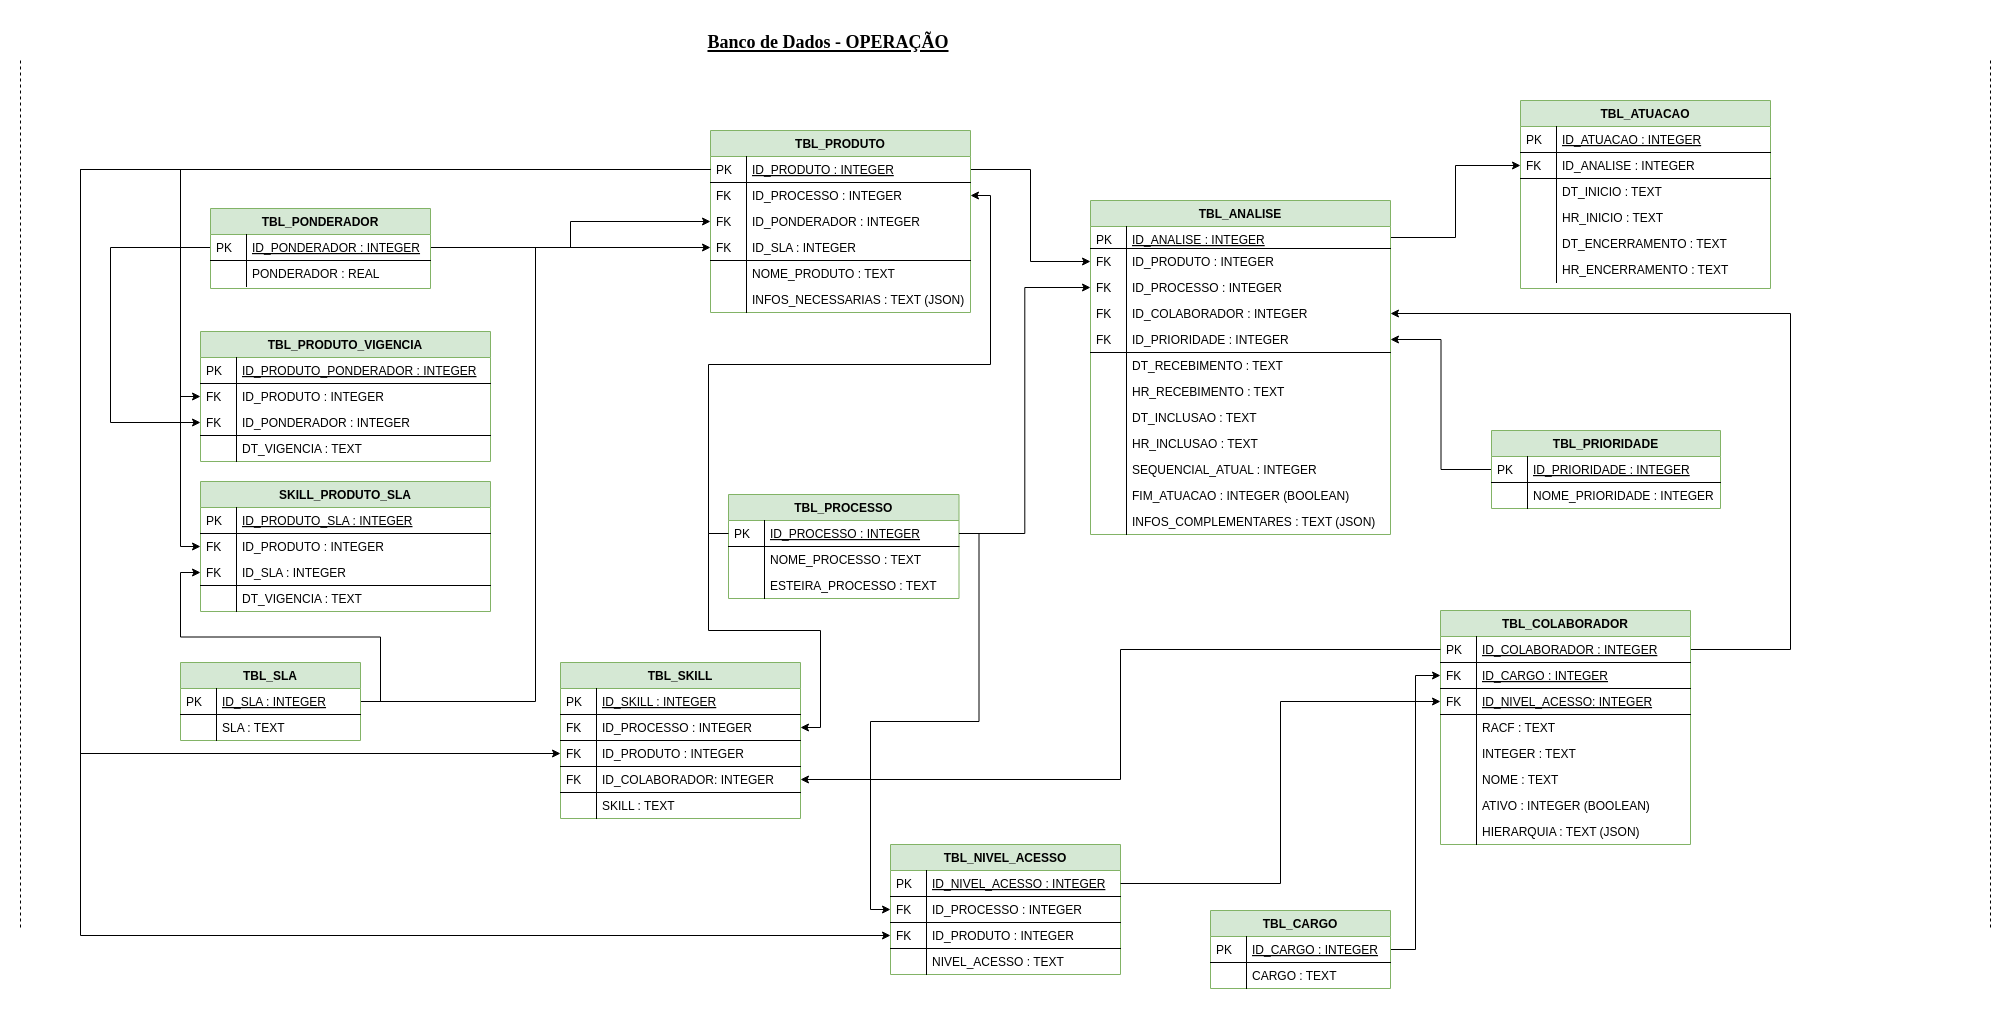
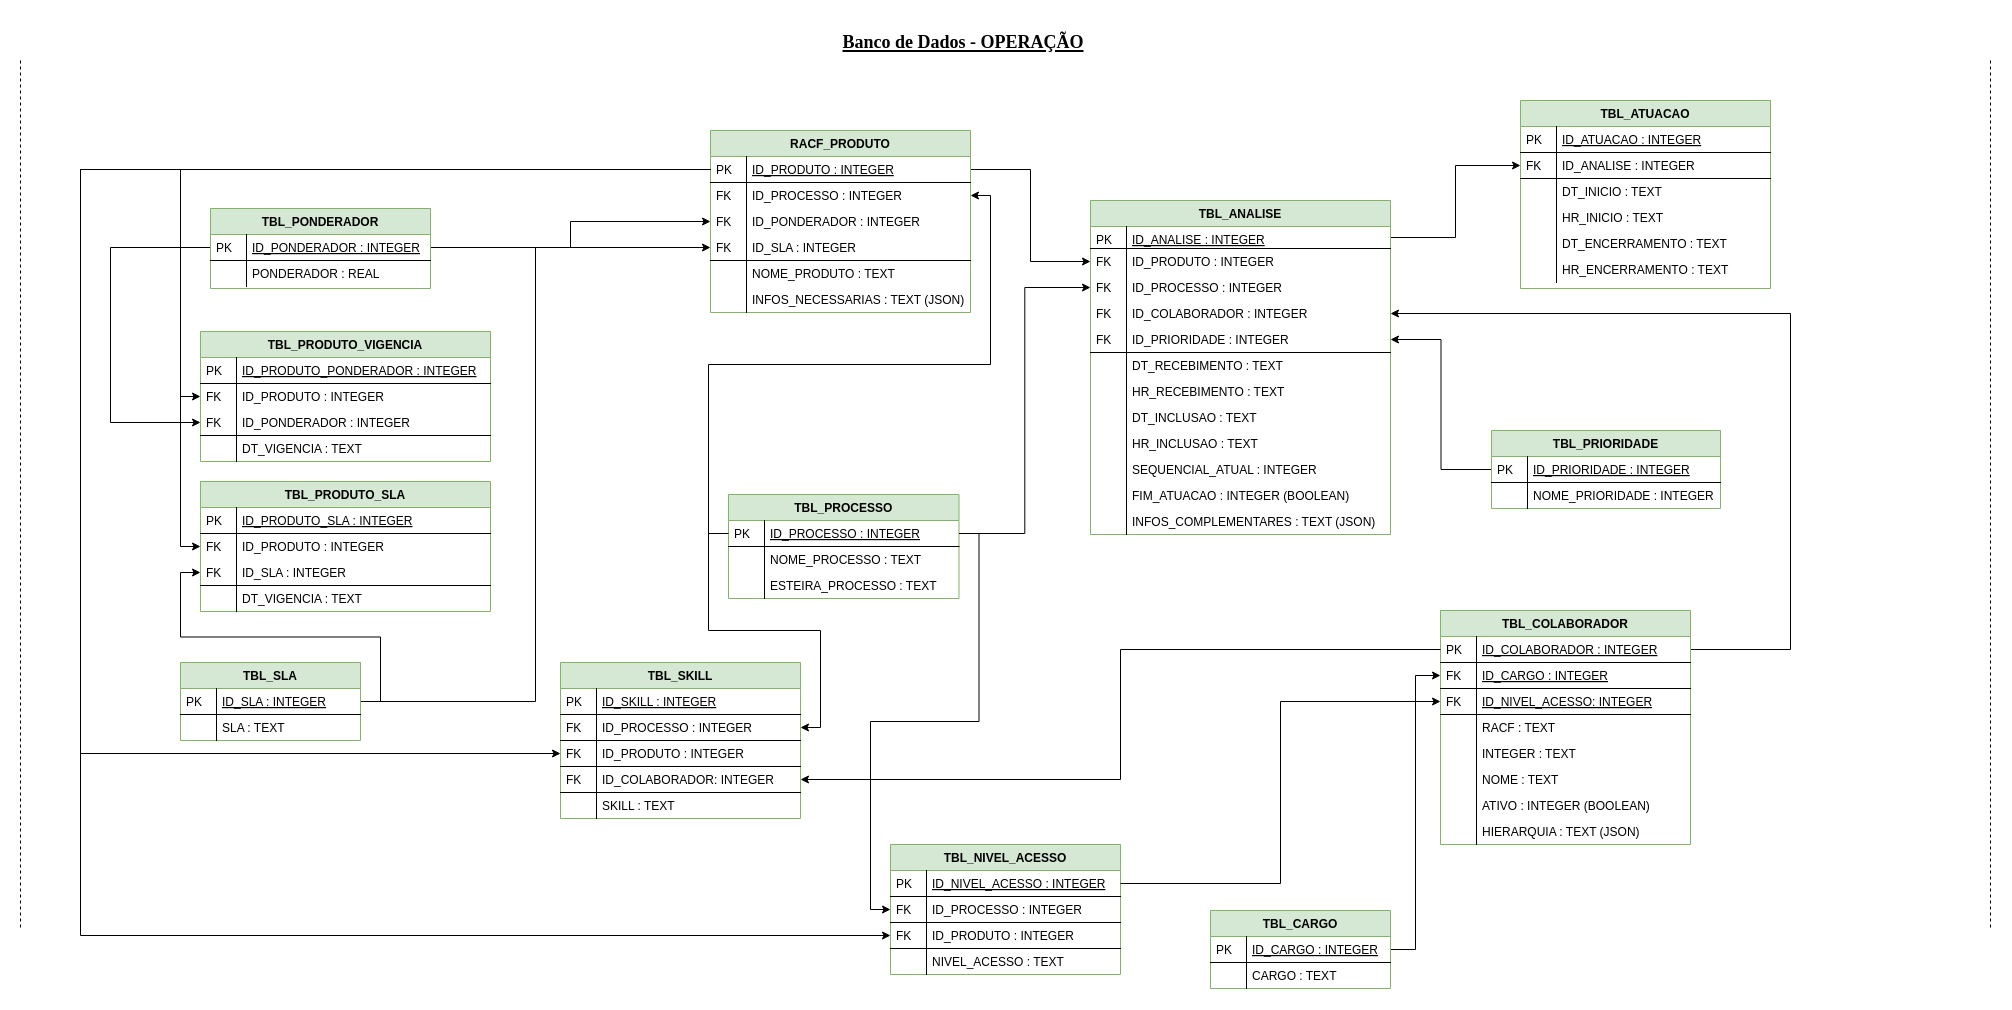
node "Banco de Dados - OPERAÇÃO": moved (829, 46) -> (964, 46)
node "TBL_PRODUTO": label "TBL_PRODUTO" -> "RACF_PRODUTO"
node "SKILL_PRODUTO_SLA": label "SKILL_PRODUTO_SLA" -> "TBL_PRODUTO_SLA"
